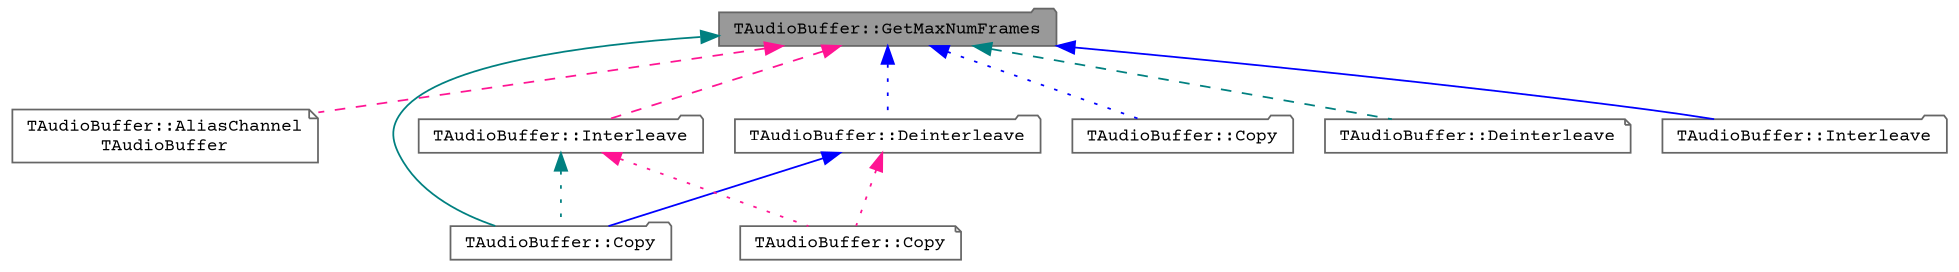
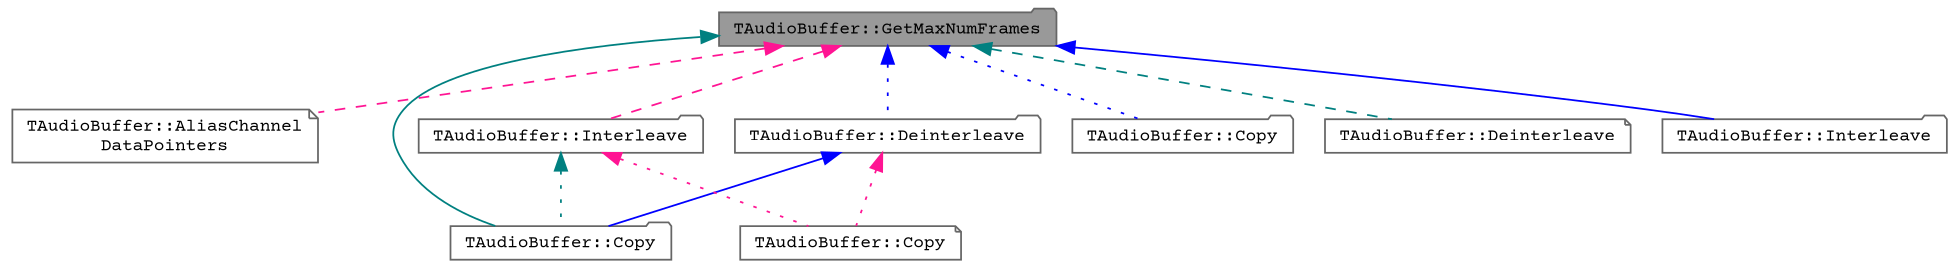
node "TAudioBuffer::AliasChannel TAudioBuffer": label "TAudioBuffer::AliasChannel TAudioBuffer" -> "TAudioBuffer::AliasChannel DataPointers"
